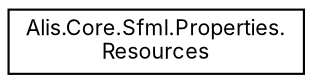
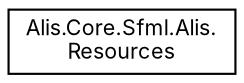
node "Alis.Core.Sfml.Properties. Resources": label "Alis.Core.Sfml.Properties. Resources" -> "Alis.Core.Sfml.Alis. Resources"
